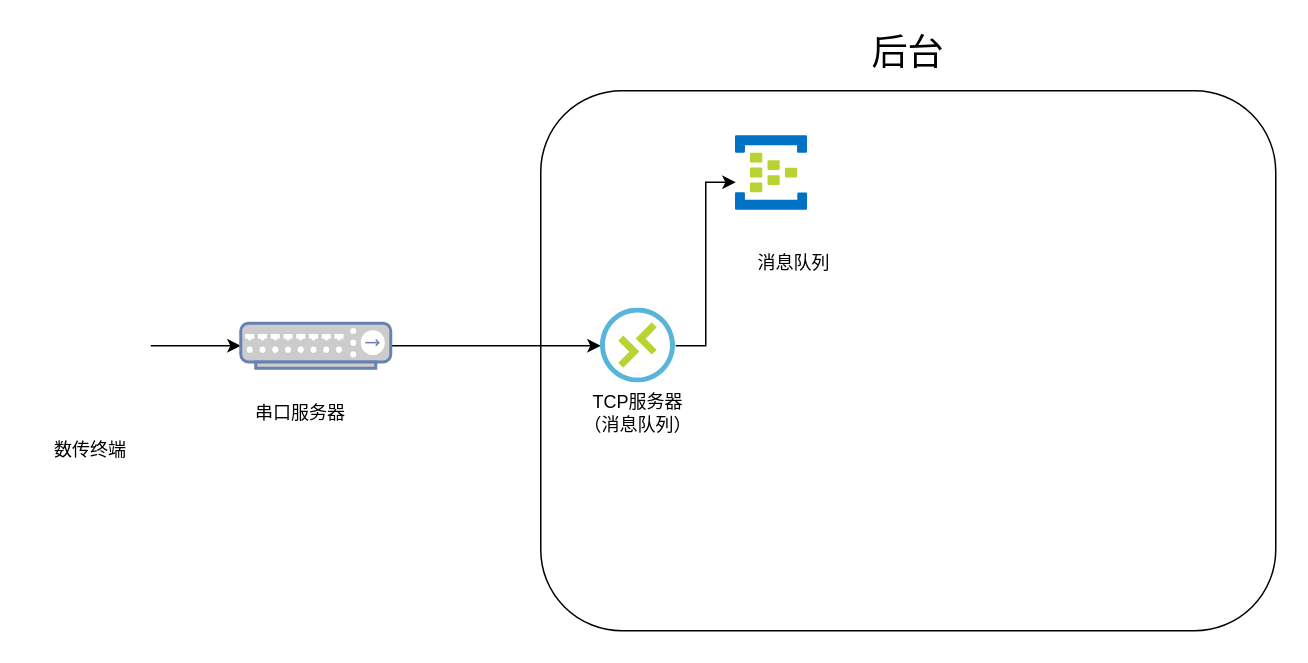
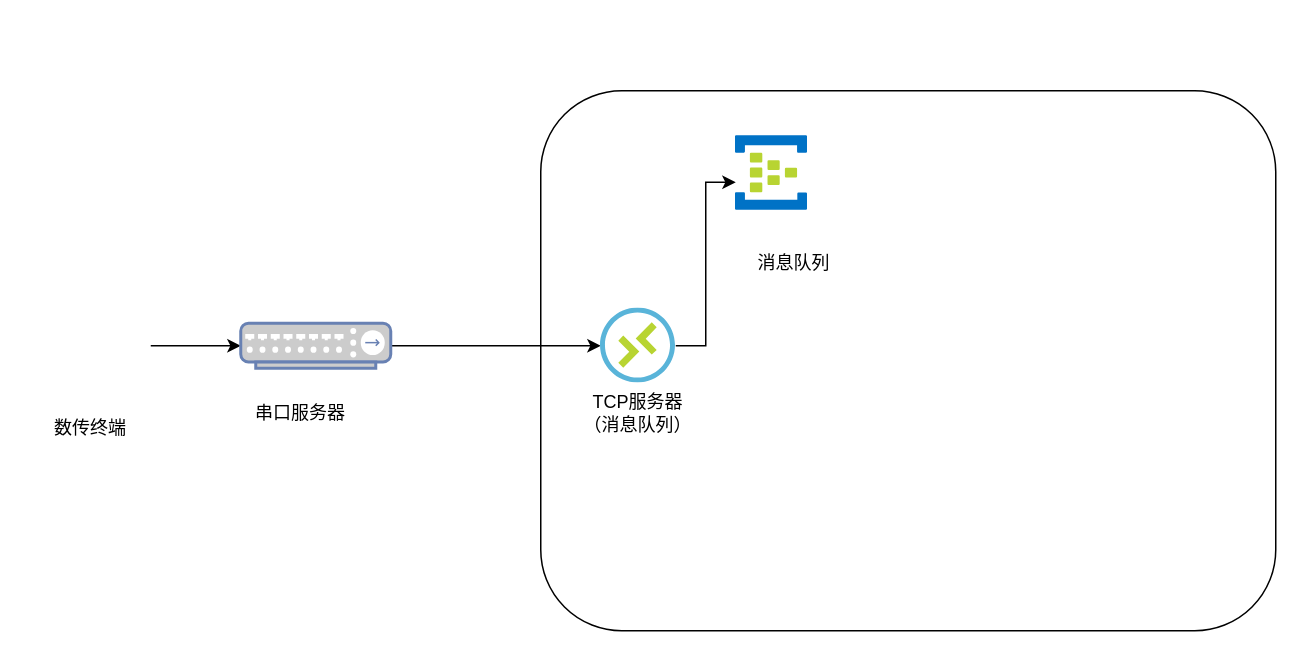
node "后台": removed
node "数传终端": moved (91, 451) -> (91, 428)
